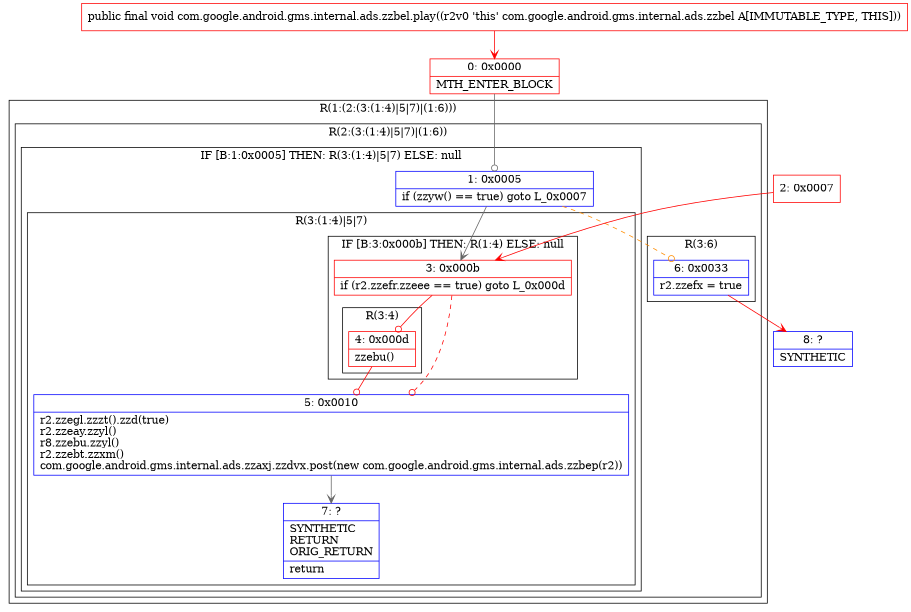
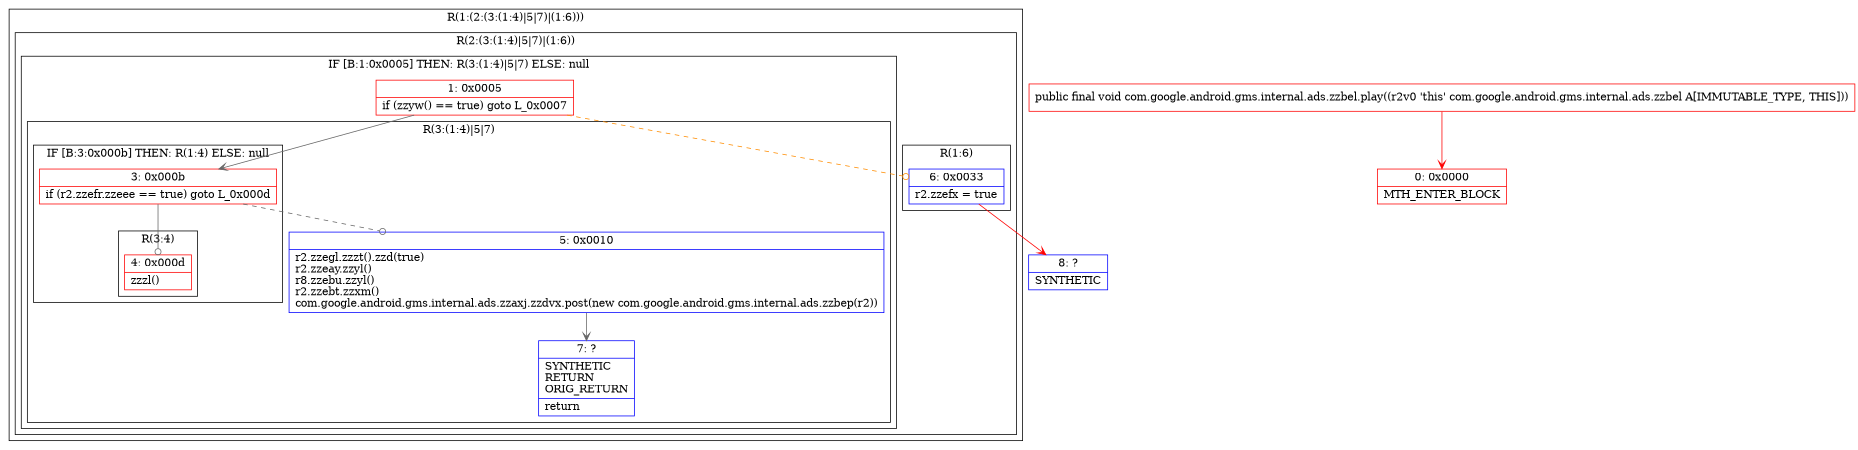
edge "0: 0x0000" -> "1: 0x0005": removed
node "1: 0x0005": color blue -> red
node "2: 0x0007": removed
cluster "R(3:6)": label "R(3:6)" -> "R(1:6)"
edge "3: 0x000b" -> "4: 0x000d": color red -> gray40
edge "3: 0x000b" -> "5: 0x0010": color red -> gray40
node "4: 0x000d": text "zzebu()" -> "zzzl()"
edge "4: 0x000d" -> "5: 0x0010": removed
